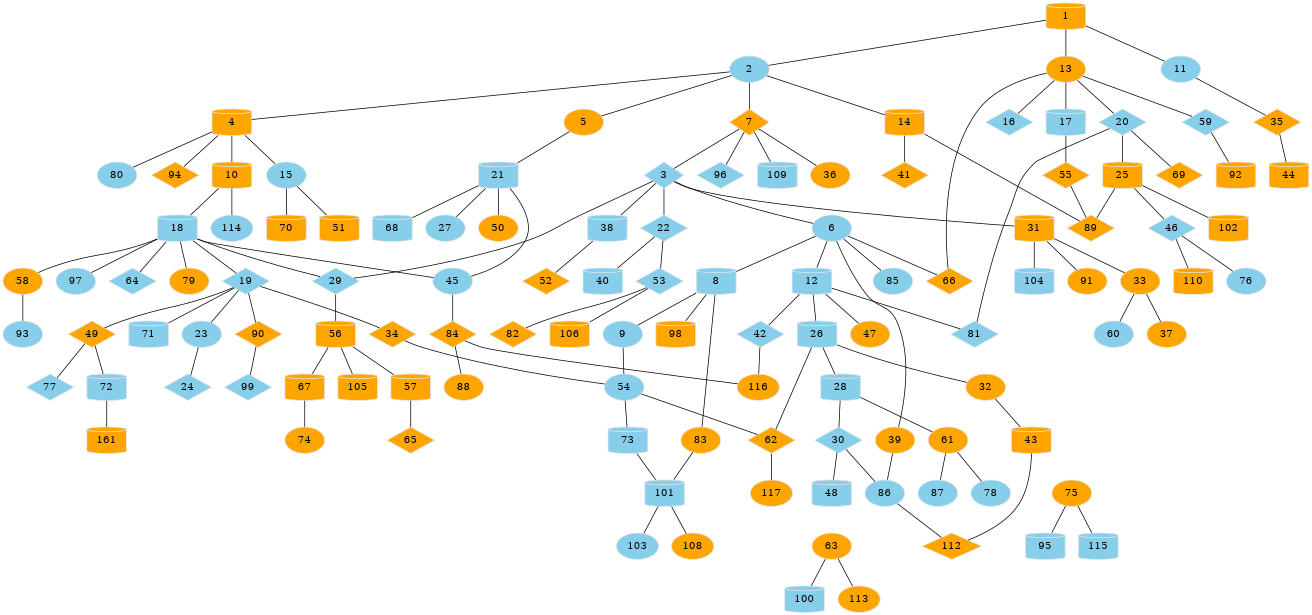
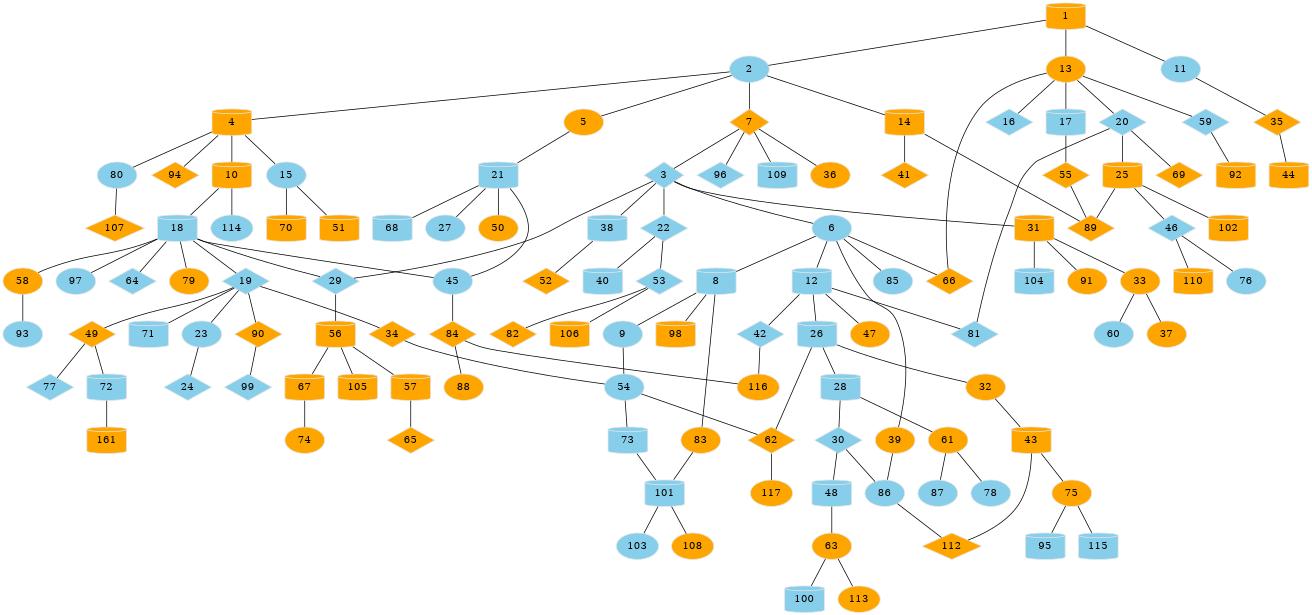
node "107": added
edge "43" -- "75": added
edge "48" -- "63": added
